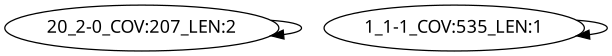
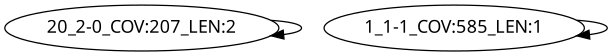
node "1_1-1_COV:535_LEN:1": label "1_1-1_COV:535_LEN:1" -> "1_1-1_COV:585_LEN:1"
